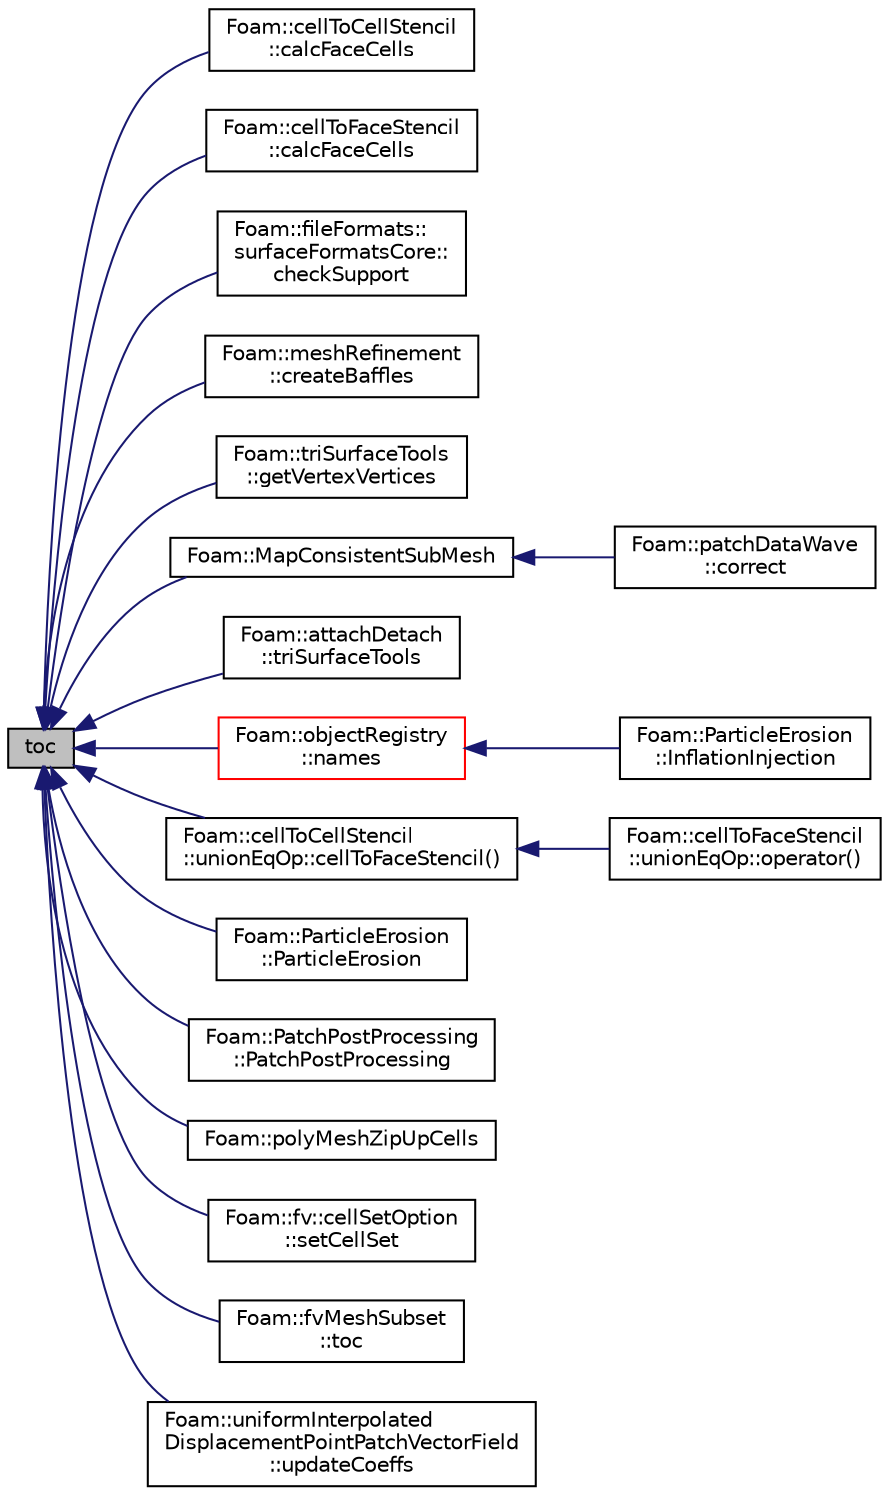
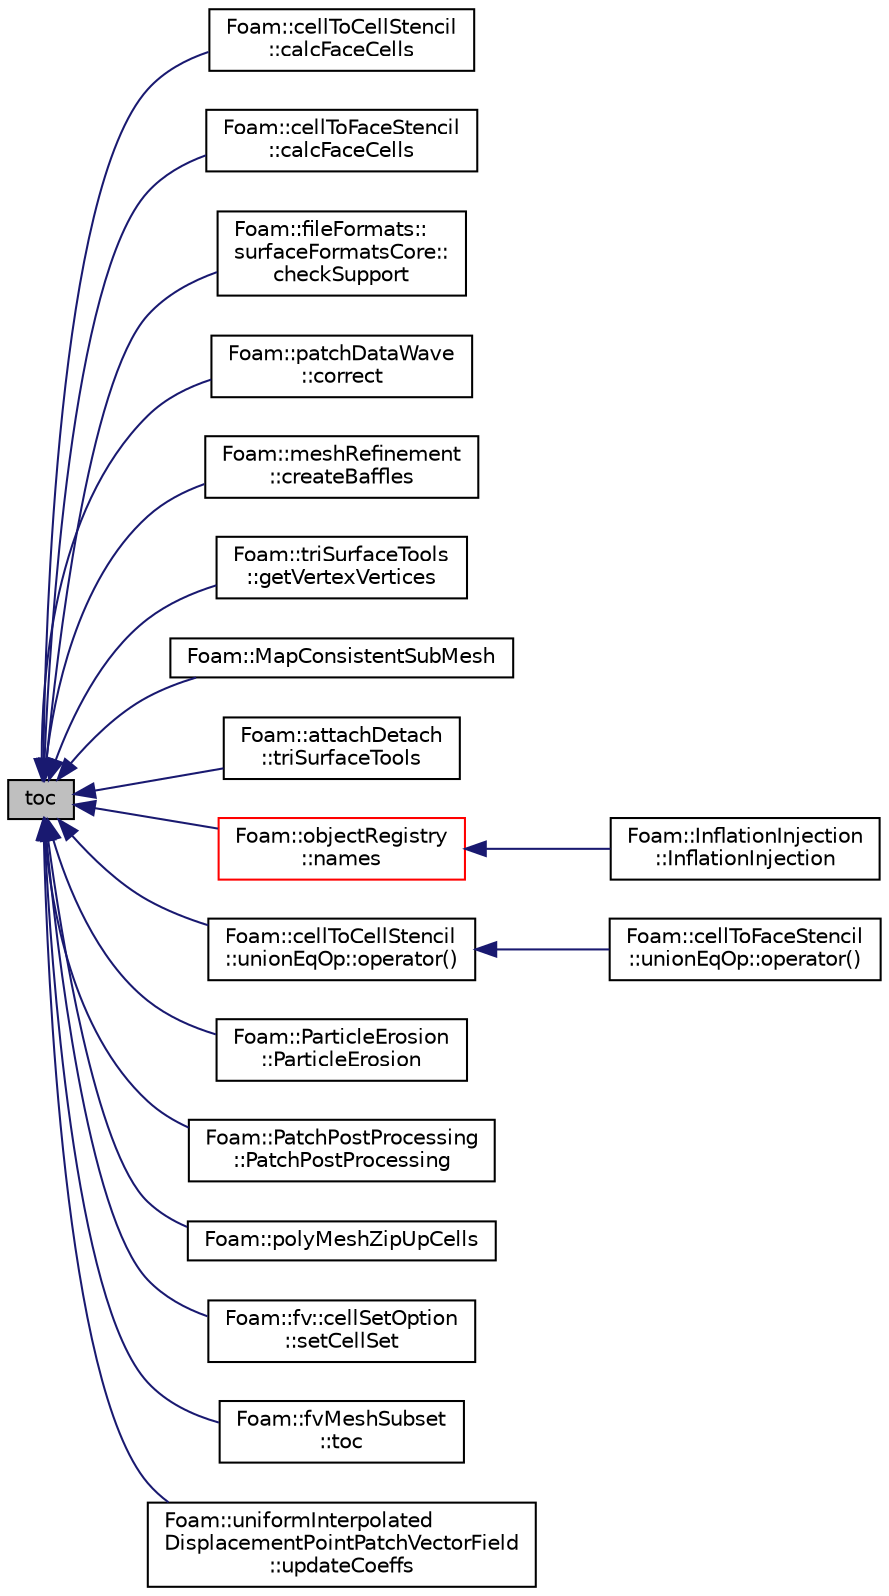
edge "Foam::patchDataWave ::correct" -> "Foam::MapConsistentSubMesh": now "Foam::patchDataWave ::correct" -> "toc"
node "Foam::ParticleErosion ::InflationInjection": label "Foam::ParticleErosion ::InflationInjection" -> "Foam::InflationInjection ::InflationInjection"
node "Foam::cellToCellStencil ::unionEqOp::cellToFaceStencil()": label "Foam::cellToCellStencil ::unionEqOp::cellToFaceStencil()" -> "Foam::cellToCellStencil ::unionEqOp::operator()"
